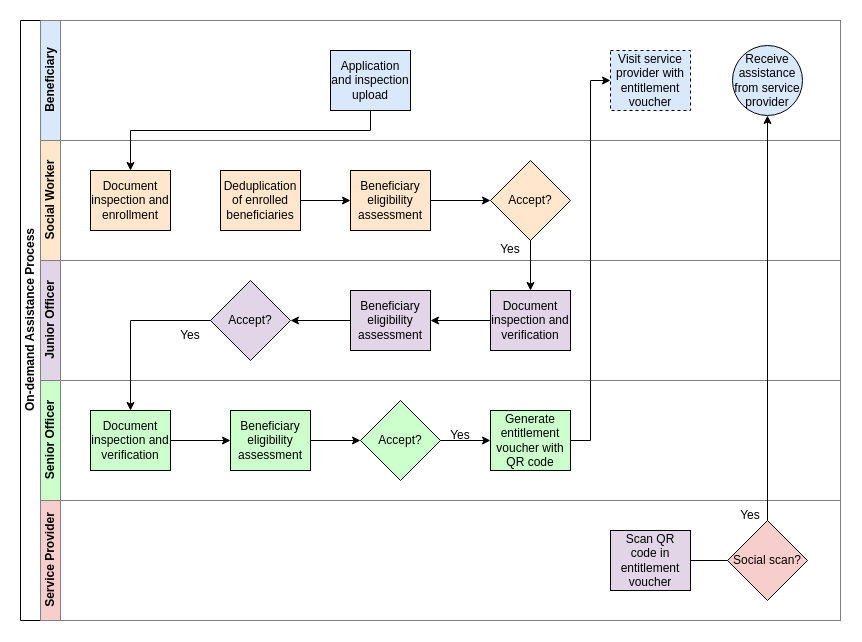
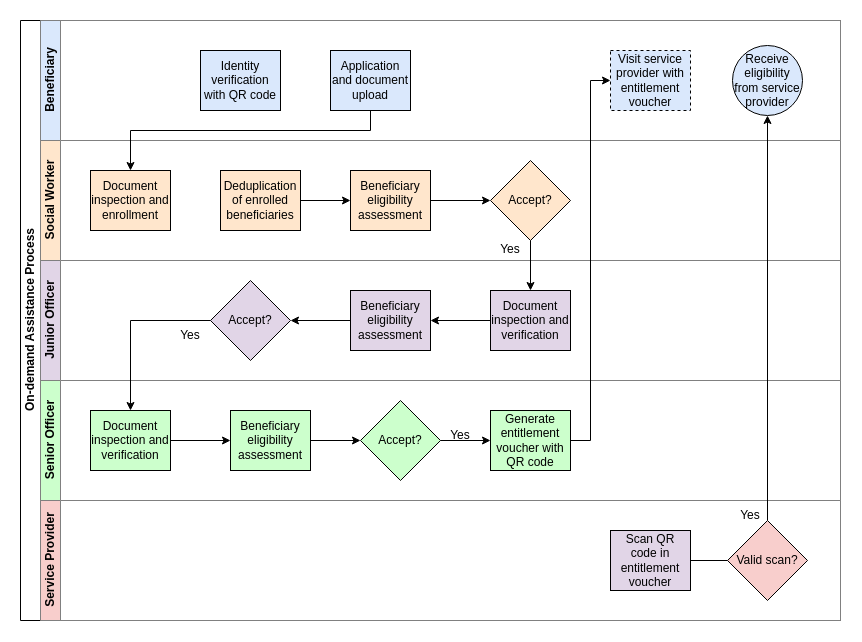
node "Identity verification with QR code": added
node "Application and inspection upload": label "Application and inspection upload" -> "Application and document upload"
node "Receive assistance from service provider": label "Receive assistance from service provider" -> "Receive eligibility from service provider"
node "Social scan?": label "Social scan?" -> "Valid scan?"
